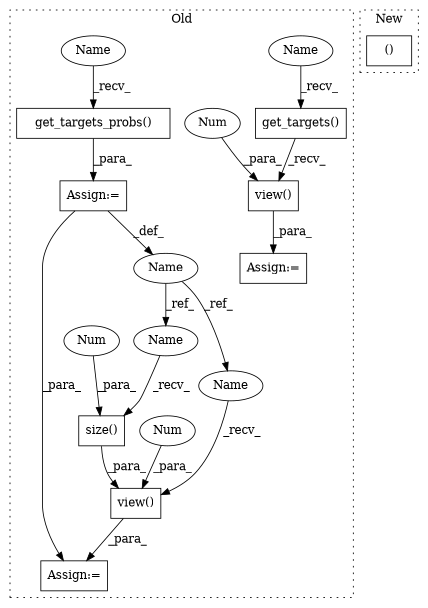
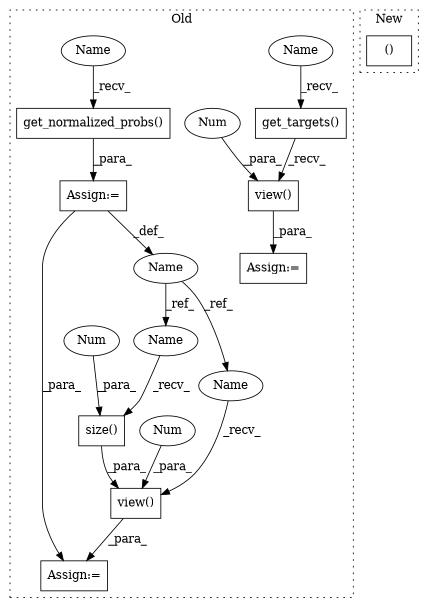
node "get_targets_probs()": label "get_targets_probs()" -> "get_normalized_probs()"
